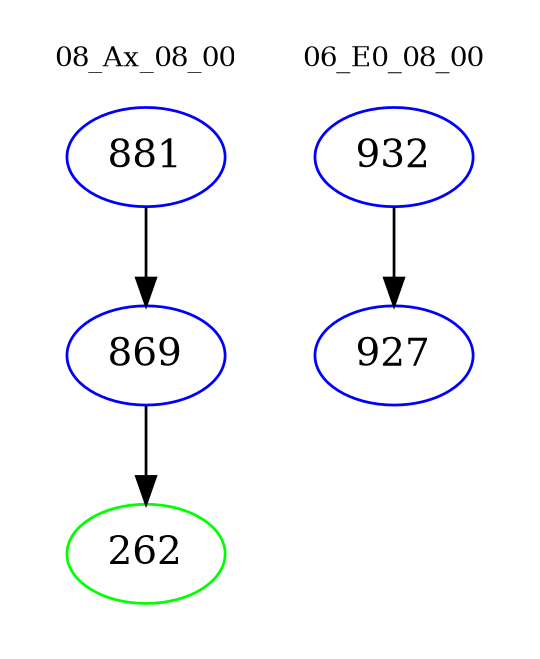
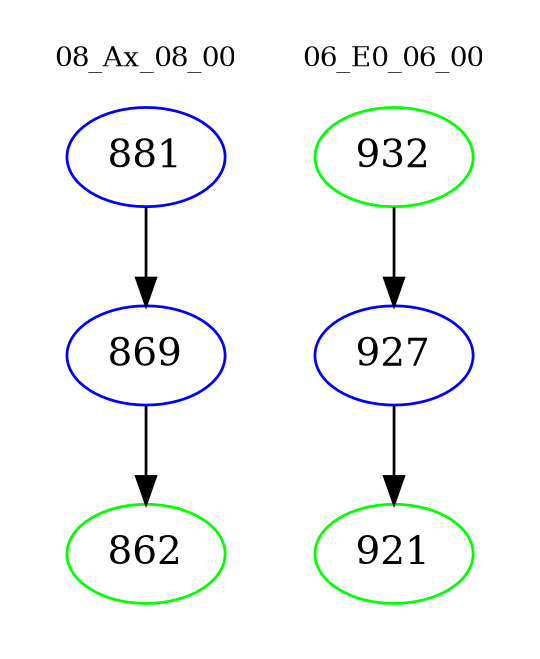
cluster "06_E0_08_00": label "06_E0_08_00" -> "06_E0_06_00"
node "932": color blue -> green
node "262": label "262" -> "862"
node "921": added
